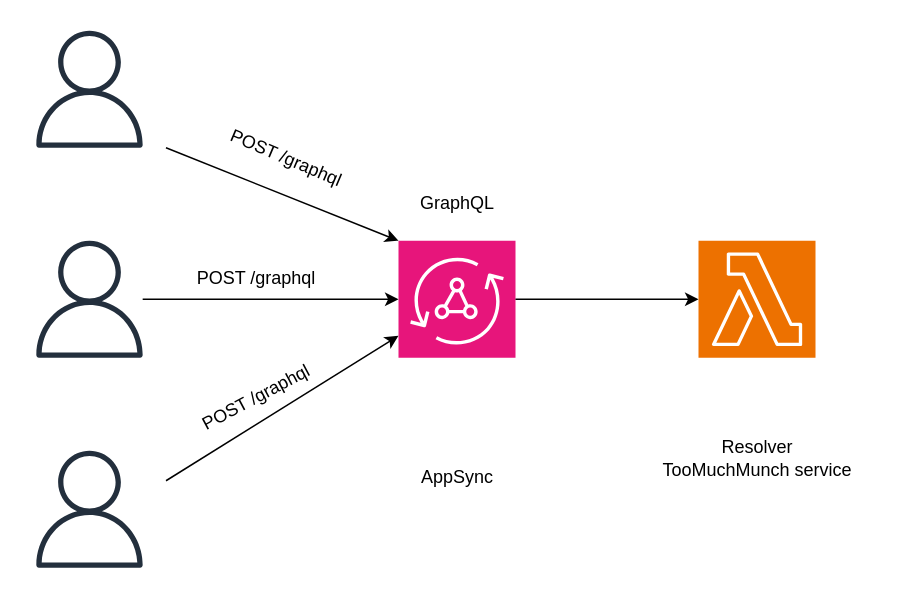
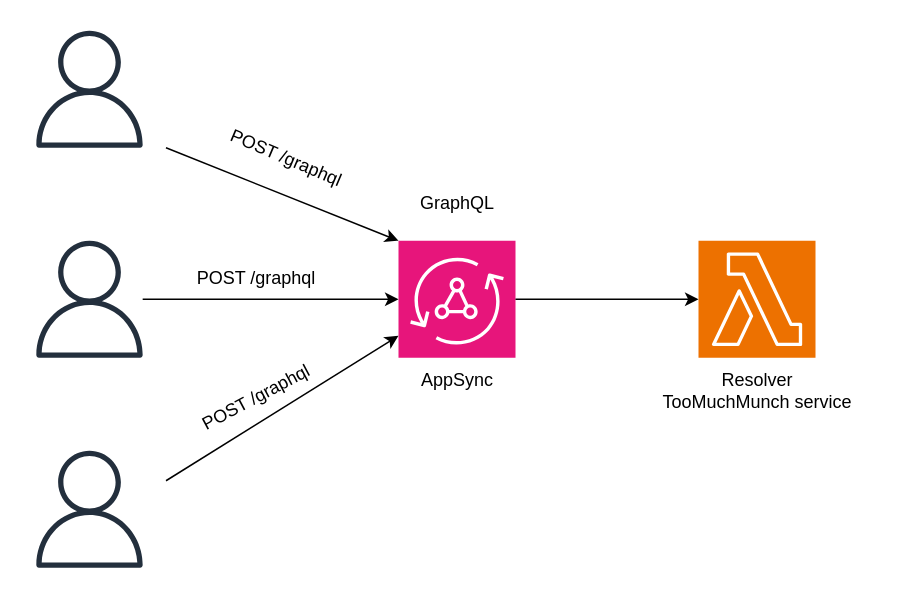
node "Resolver TooMuchMunch service": moved (757, 458) -> (757, 391)
node "AppSync": moved (457, 478) -> (457, 380)
